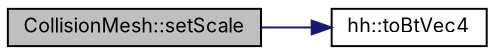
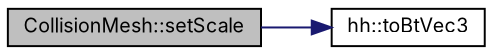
node "hh::toBtVec4": label "hh::toBtVec4" -> "hh::toBtVec3"
